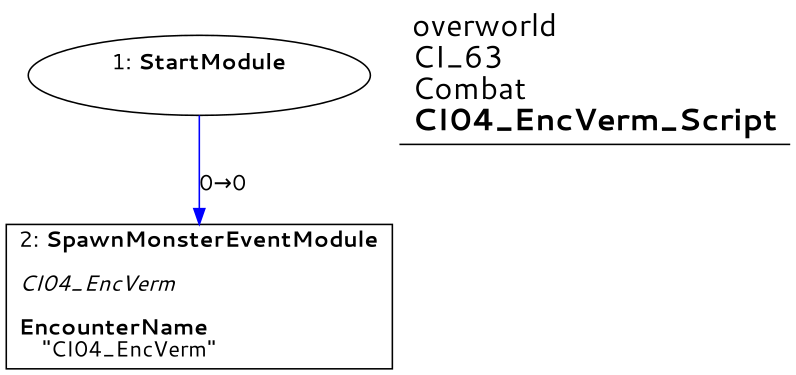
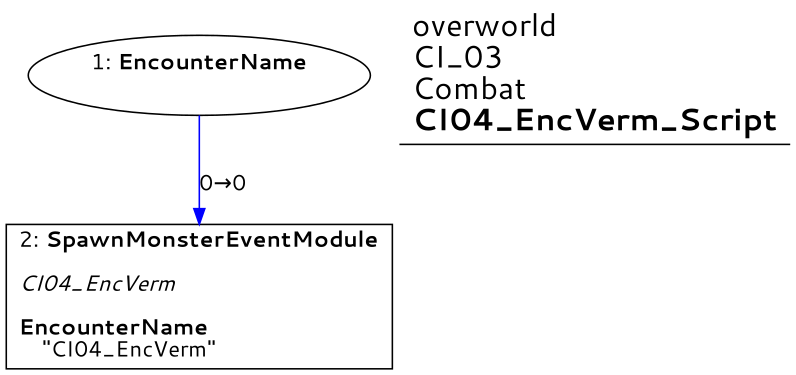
node "overworld": text "CI_63" -> "CI_03"
node "1:": text "StartModule" -> "EncounterName"
